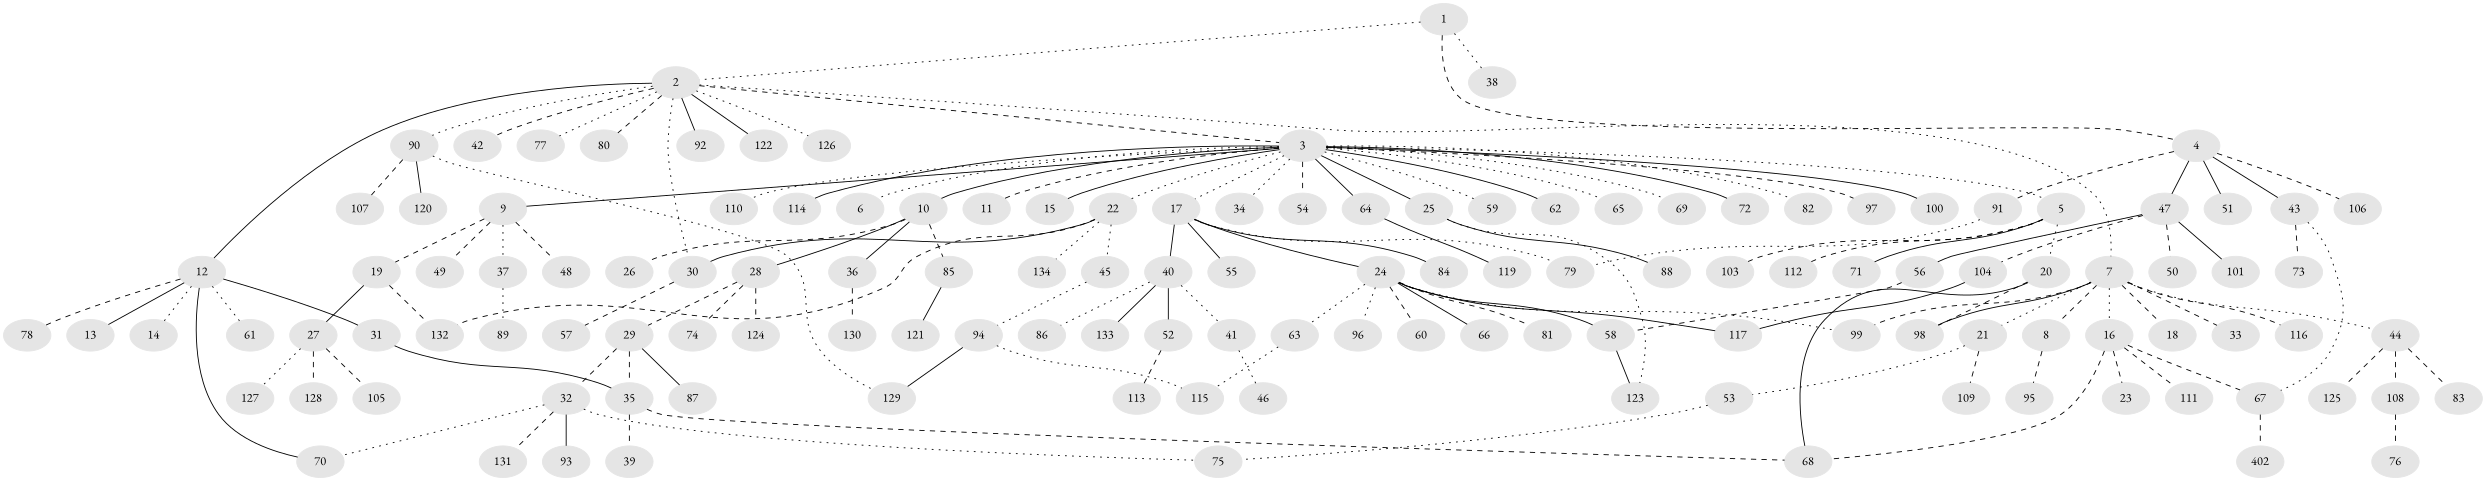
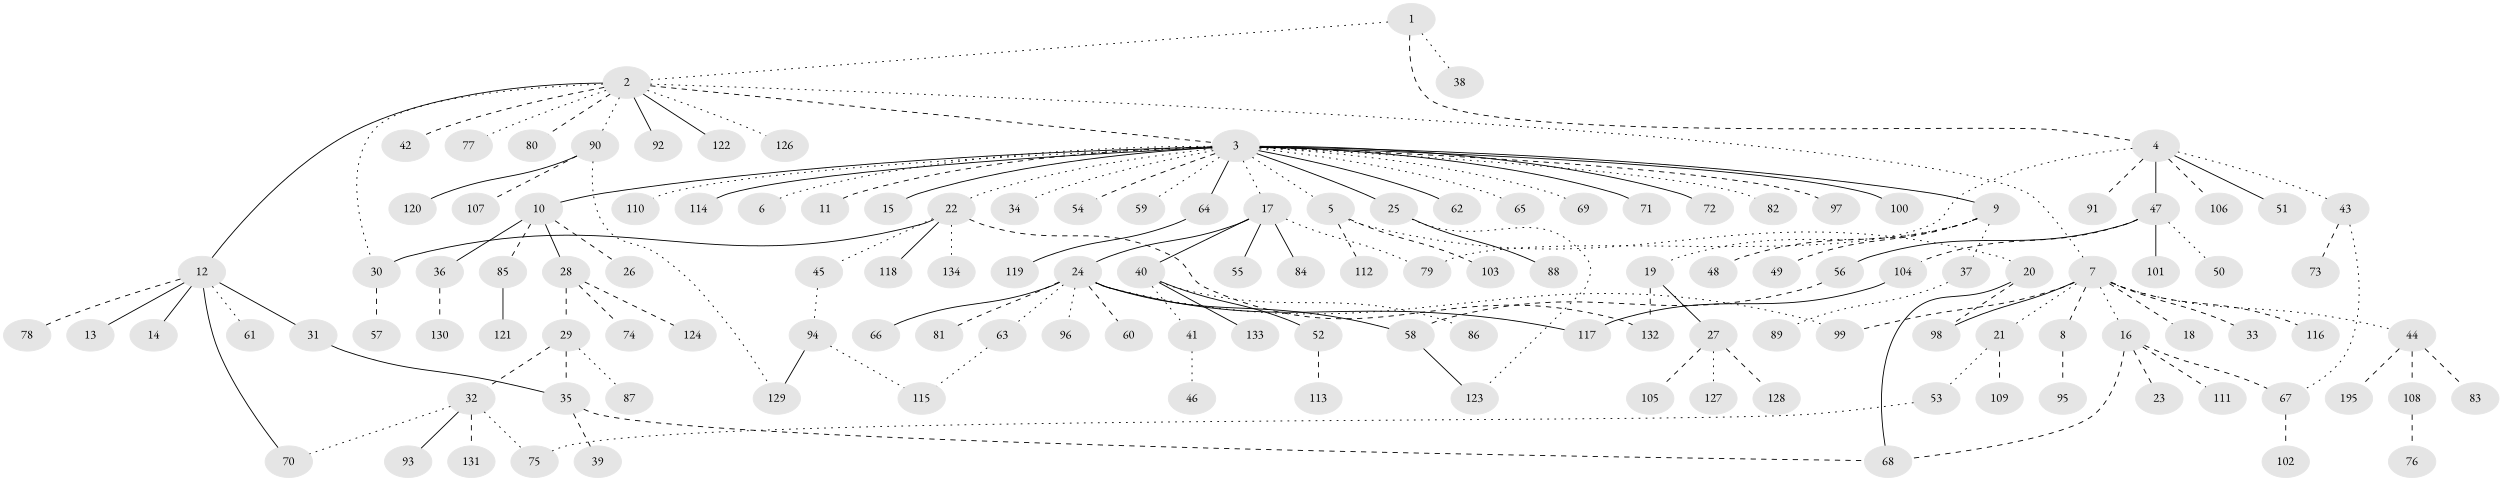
edge "4" -- "43": style solid -> dotted
edge "9" -- "19": style dashed -> dotted
edge "47" -- "50": style dashed -> dotted
edge "91" -- "79": now "4" -- "79"
edge "5" -- "71": now "3" -- "71"
node "118": added
edge "12" -- "14": style dotted -> solid
edge "29" -- "87": style solid -> dotted
node "125": label "125" -> "195"
node "402": label "402" -> "102"
